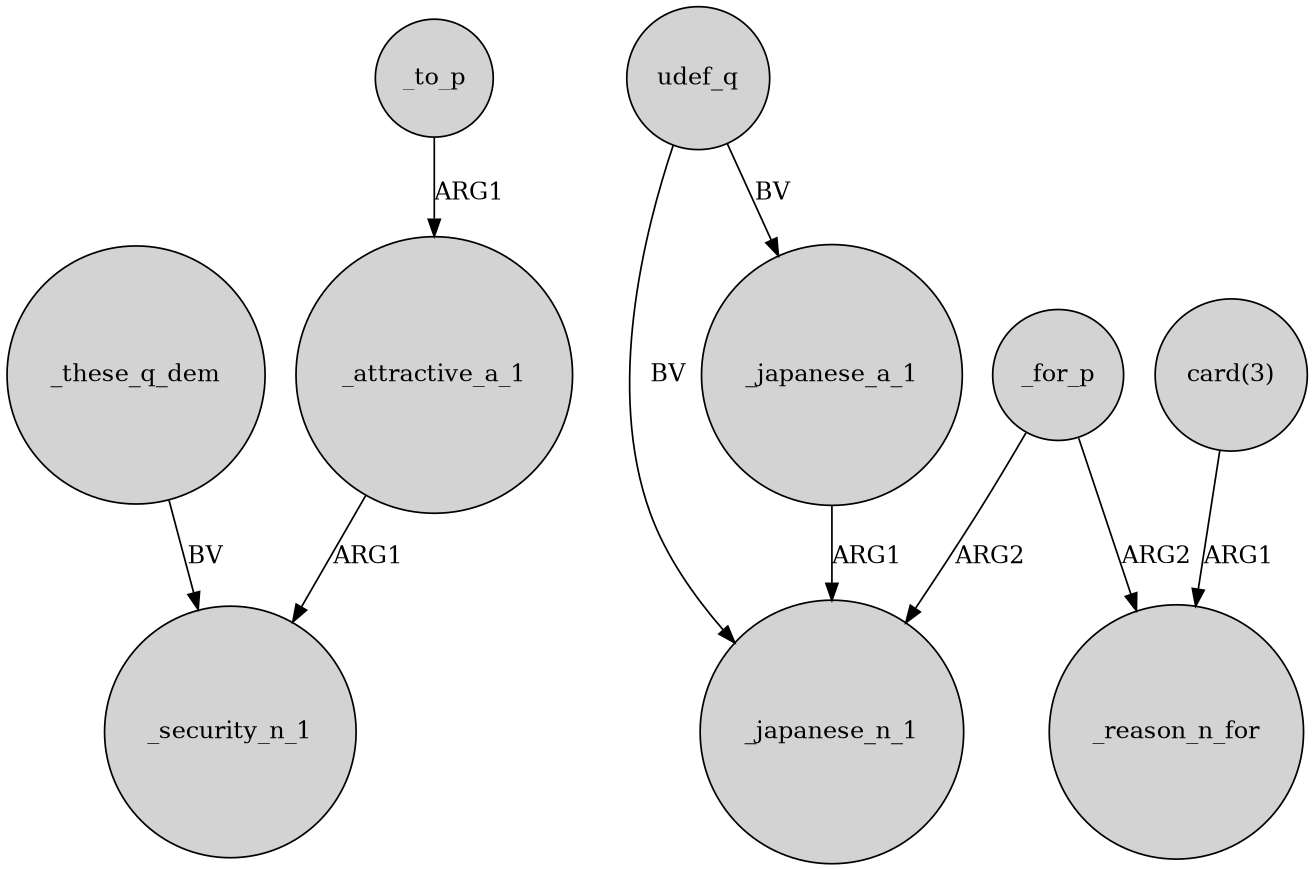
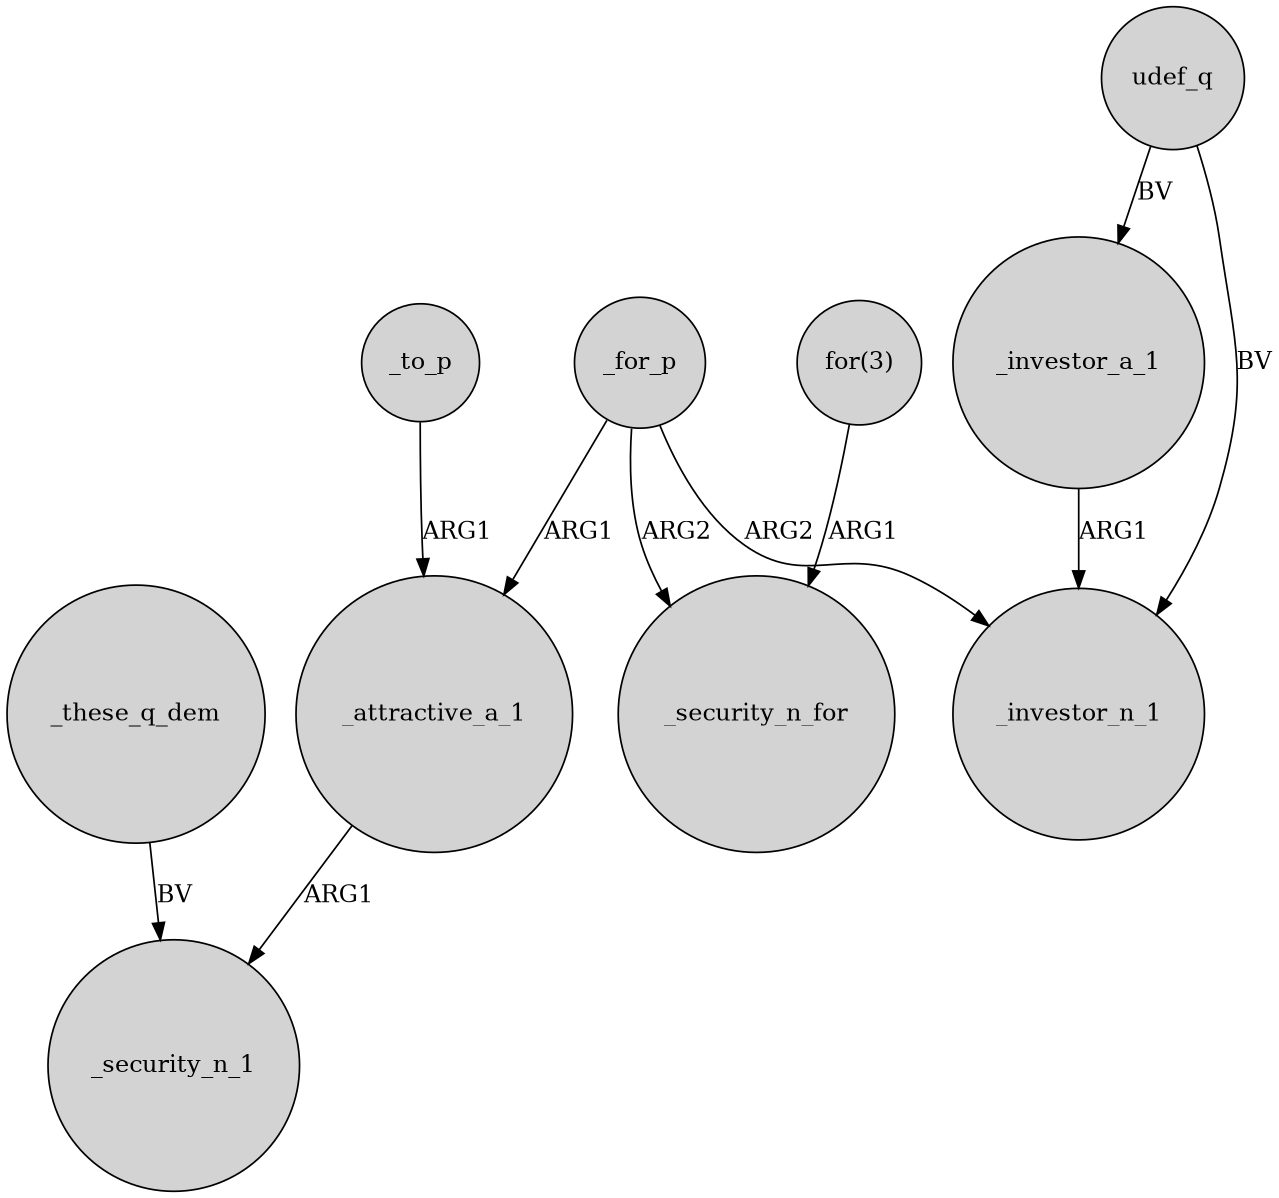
node "_japanese_a_1": label "_japanese_a_1" -> "_investor_a_1"
node "card(3)": label "card(3)" -> "for(3)"
edge "_for_p" -> "_attractive_a_1": added, label "ARG1"
node "_japanese_n_1": label "_japanese_n_1" -> "_investor_n_1"
node "_reason_n_for": label "_reason_n_for" -> "_security_n_for"
